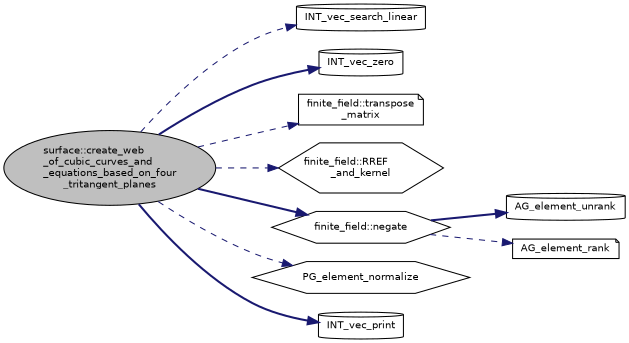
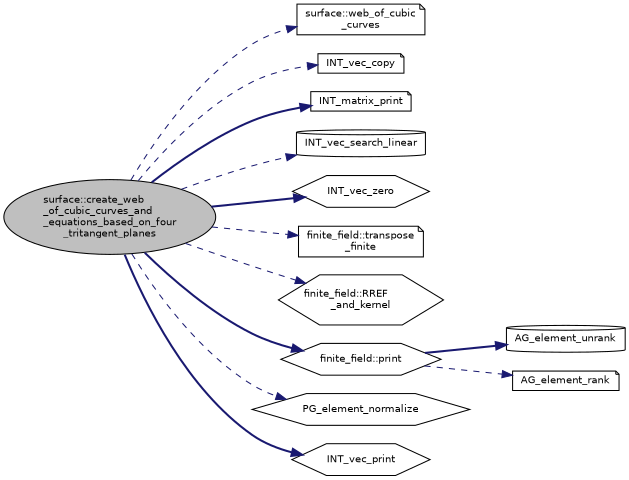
node "surface::web_of_cubic _curves": added
node "INT_vec_zero": shape cylinder -> hexagon
node "INT_vec_copy": added
node "INT_matrix_print": added
node "finite_field::transpose _matrix": label "finite_field::transpose _matrix" -> "finite_field::transpose _finite"
node "finite_field::negate": label "finite_field::negate" -> "finite_field::print"
node "INT_vec_print": shape cylinder -> hexagon
